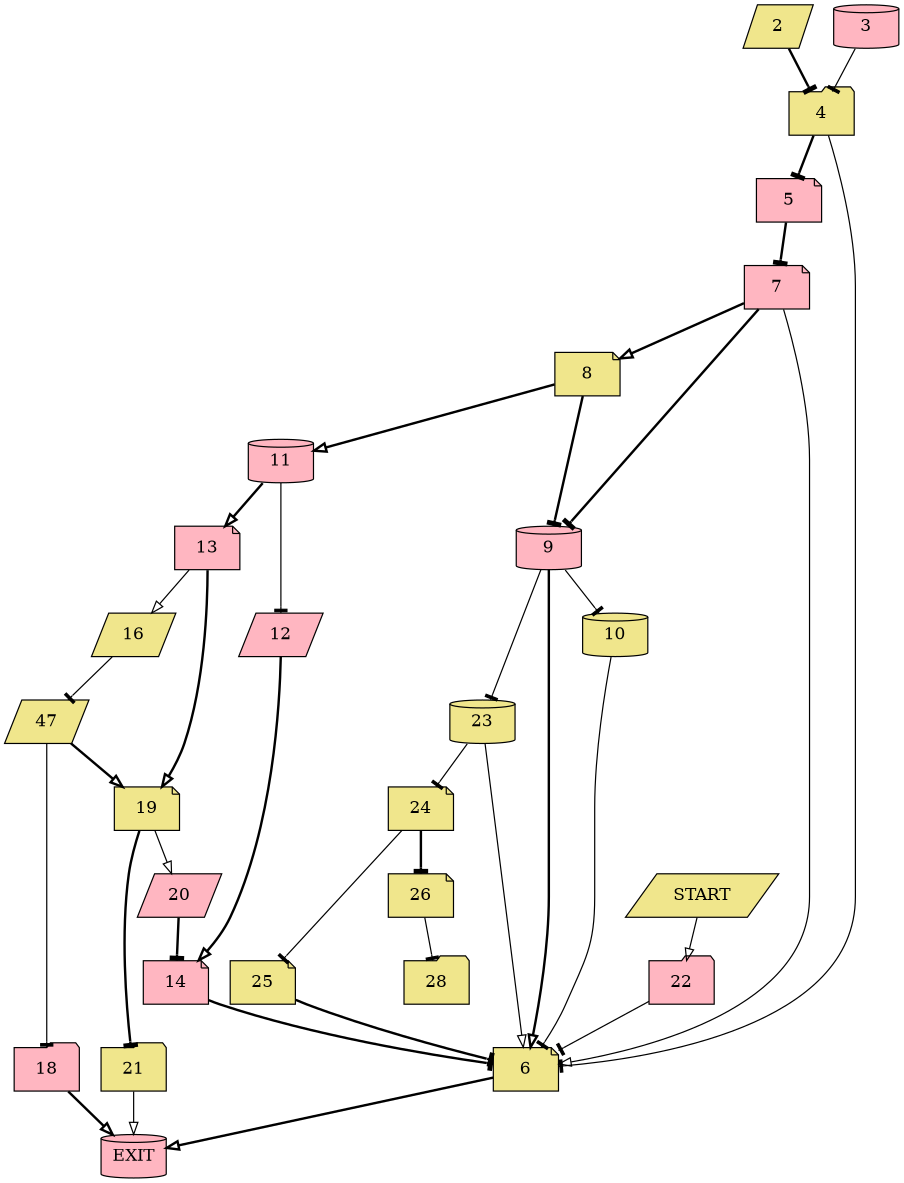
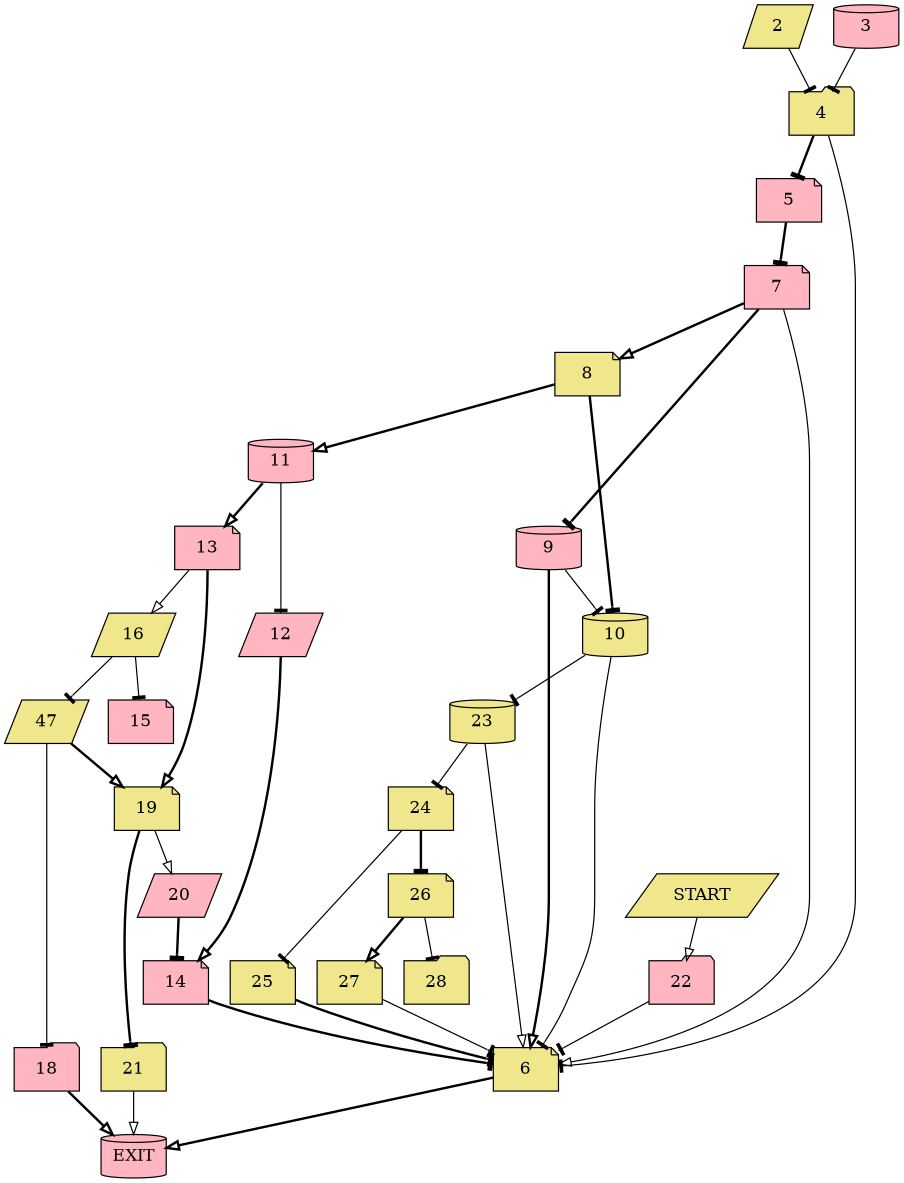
edge "2" -> "4": style bold -> solid
edge "8" -> "9": now "8" -> "10"
edge "9" -> "23": now "10" -> "23"
node "15": added
node "27": added
